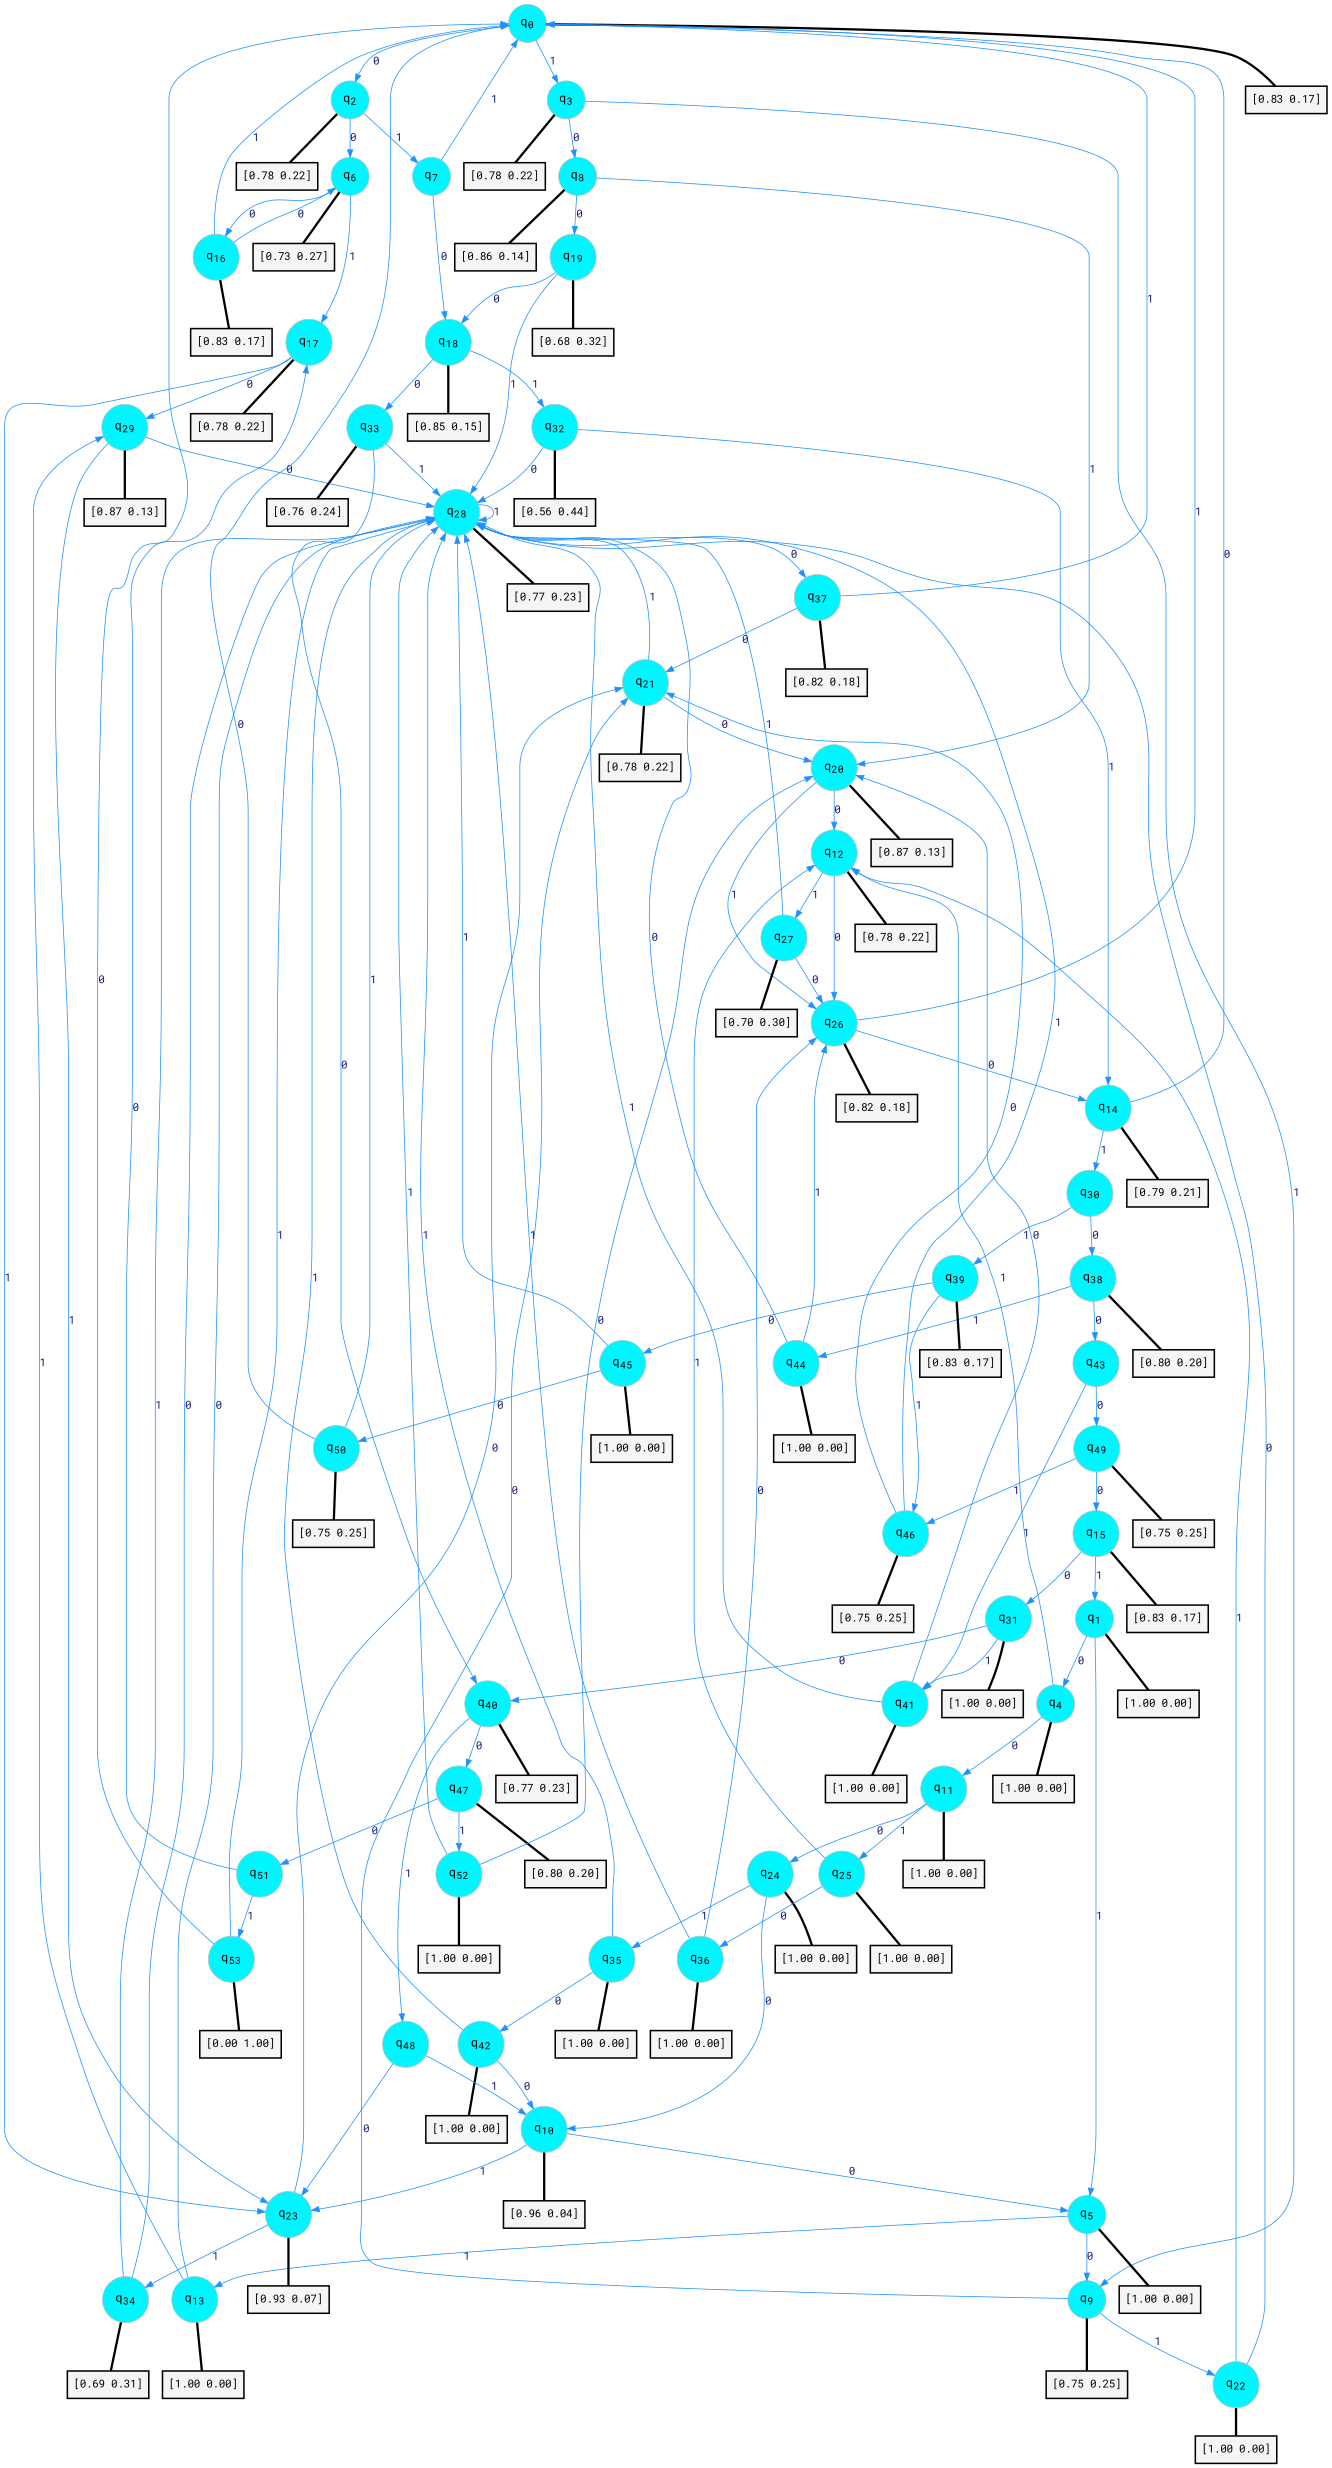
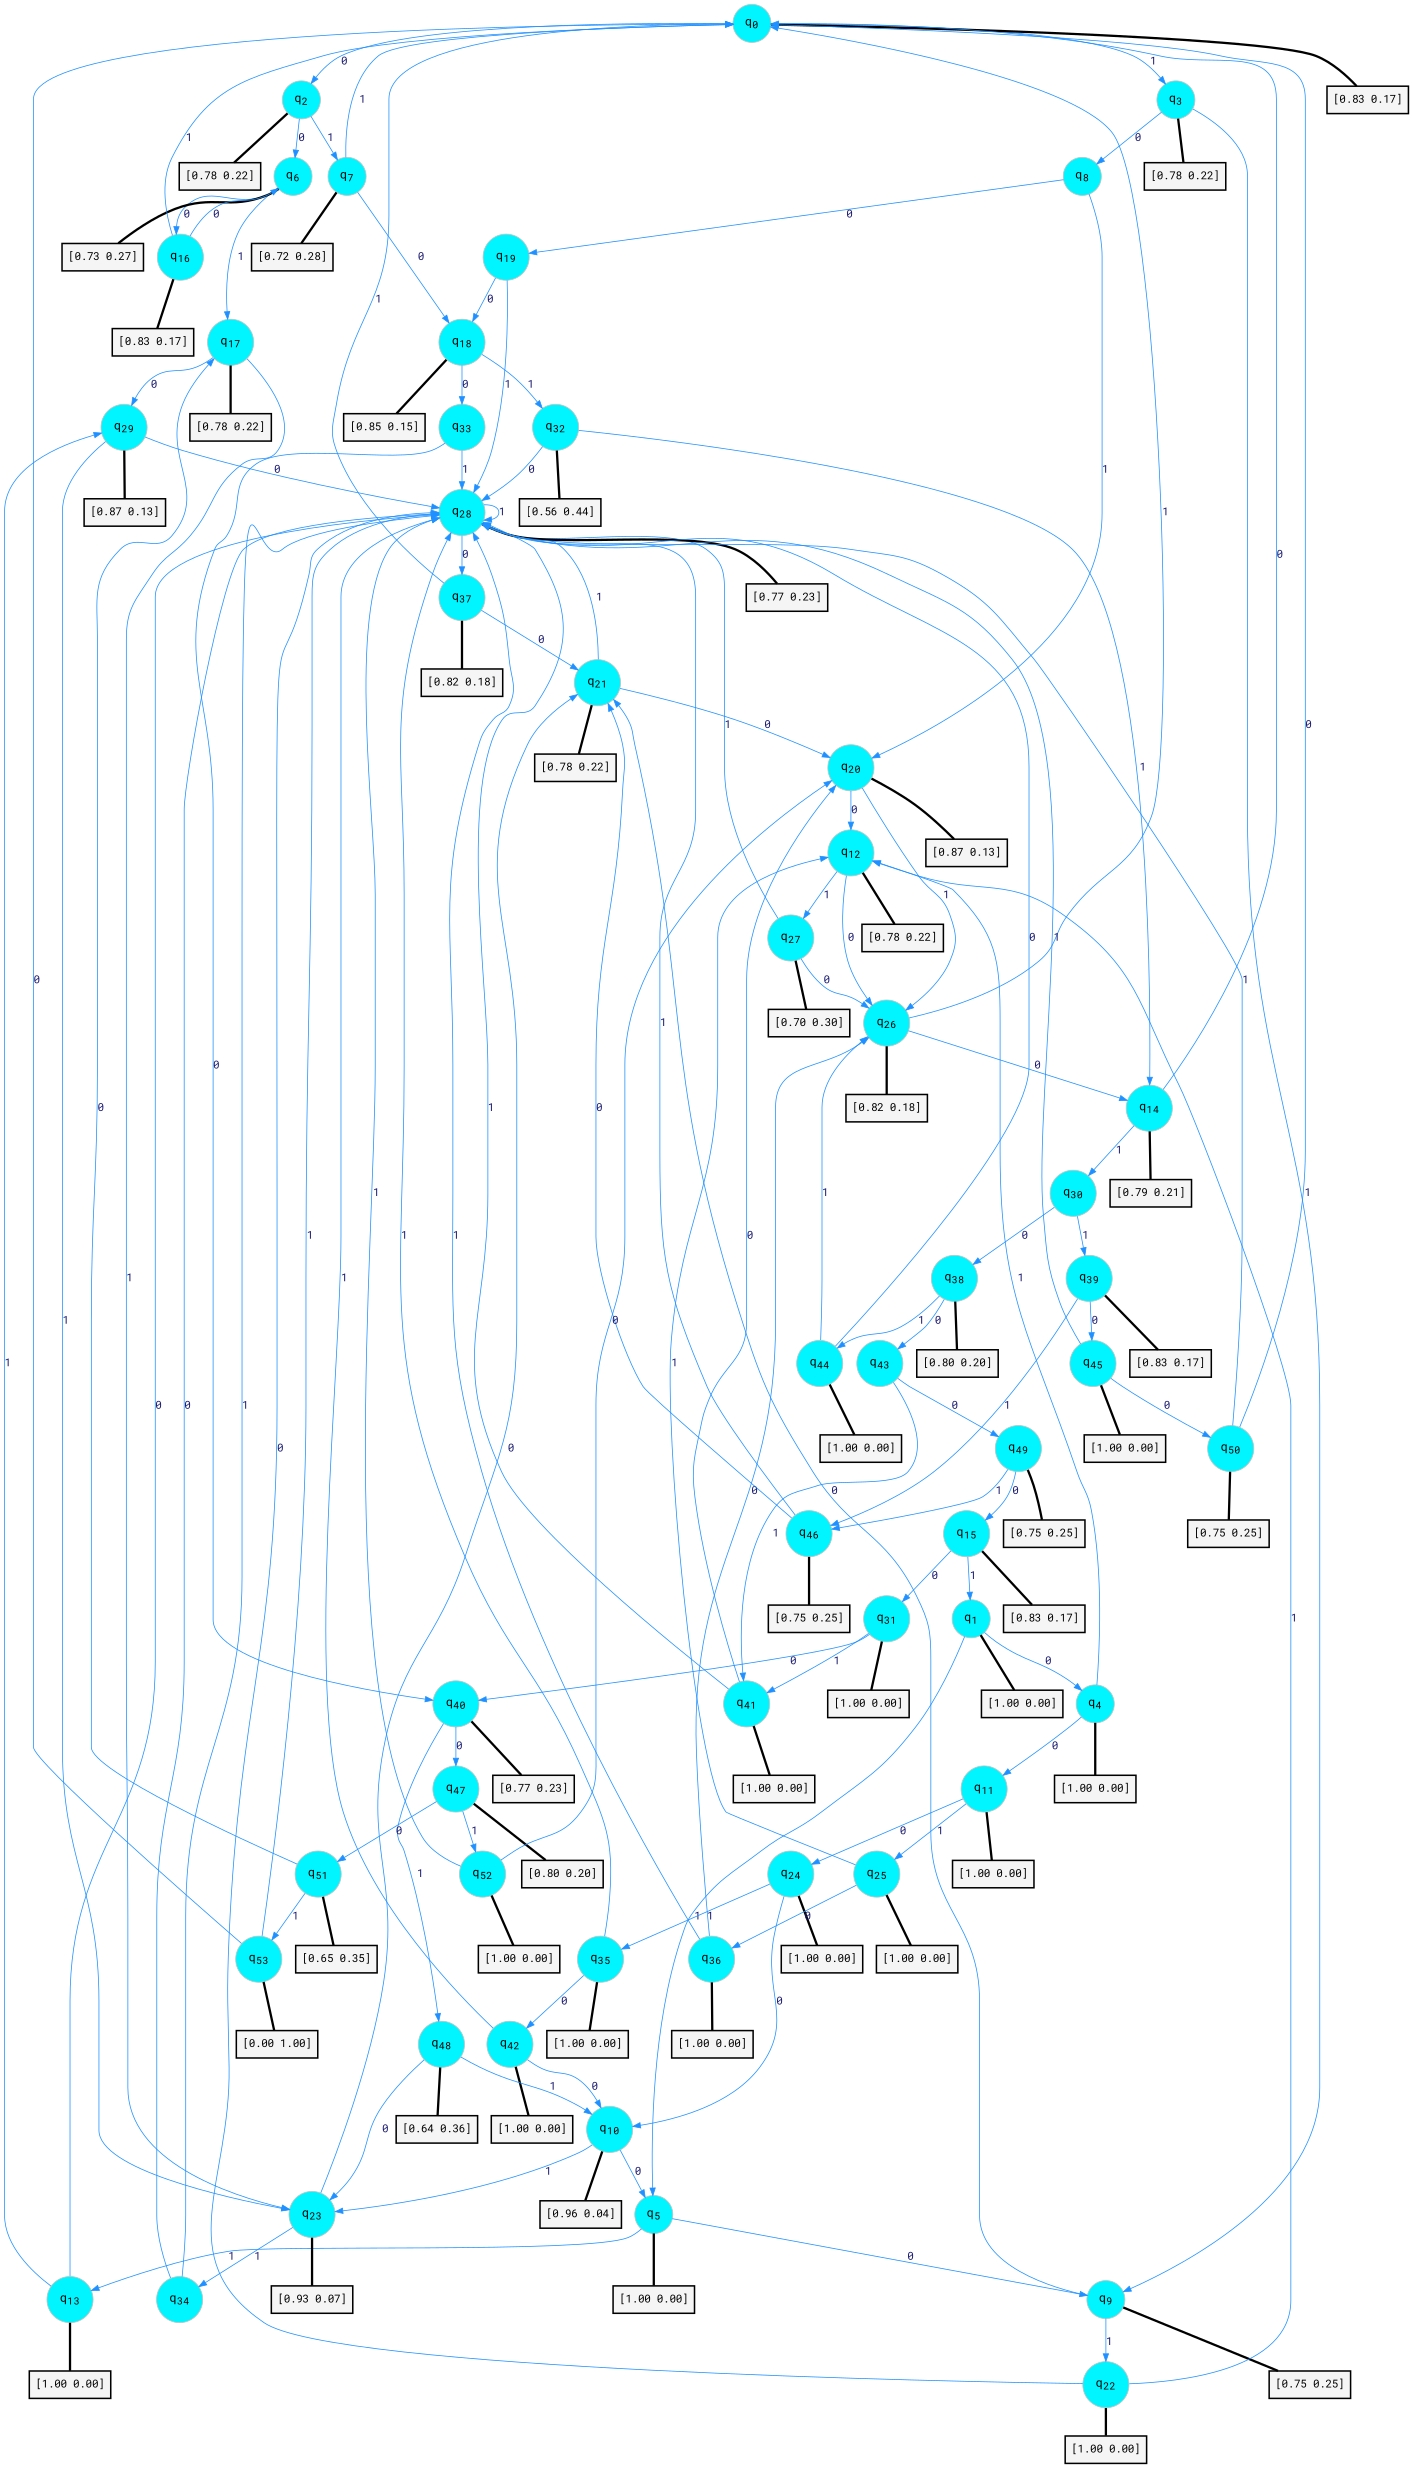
node "[0.72 0.28]": added
node "[0.86 0.14]": removed
node "[0.68 0.32]": removed
node "[0.76 0.24]": removed
node "[0.65 0.35]": added
node "[0.64 0.36]": added
node "[0.69 0.31]": removed
